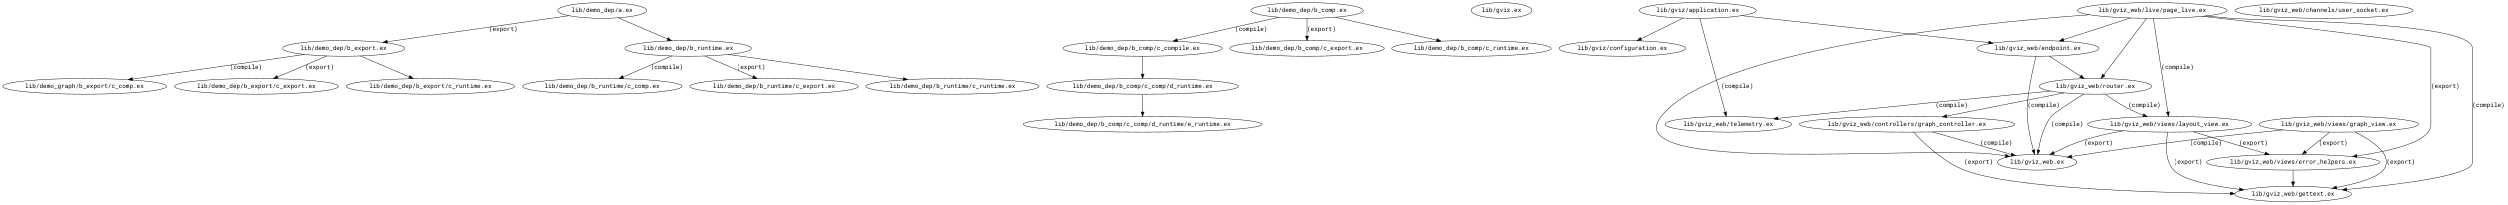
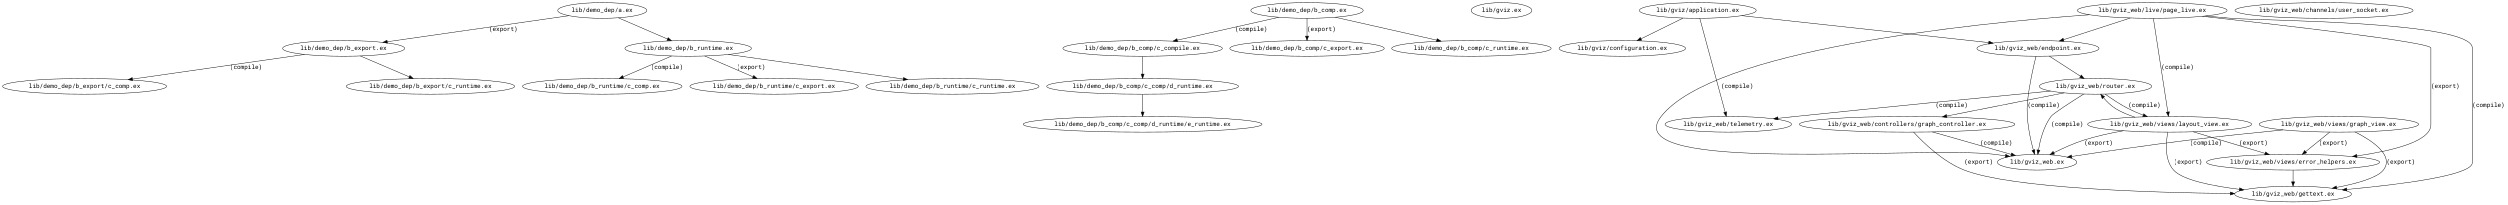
edge "lib/gviz_web/live/page_live.ex" -> "lib/gviz_web/router.ex": now "lib/gviz_web/views/layout_view.ex" -> "lib/gviz_web/router.ex"
node "lib/demo_graph/b_export/c_comp.ex": label "lib/demo_graph/b_export/c_comp.ex" -> "lib/demo_dep/b_export/c_comp.ex"
node "lib/demo_dep/b_export/c_export.ex": removed
